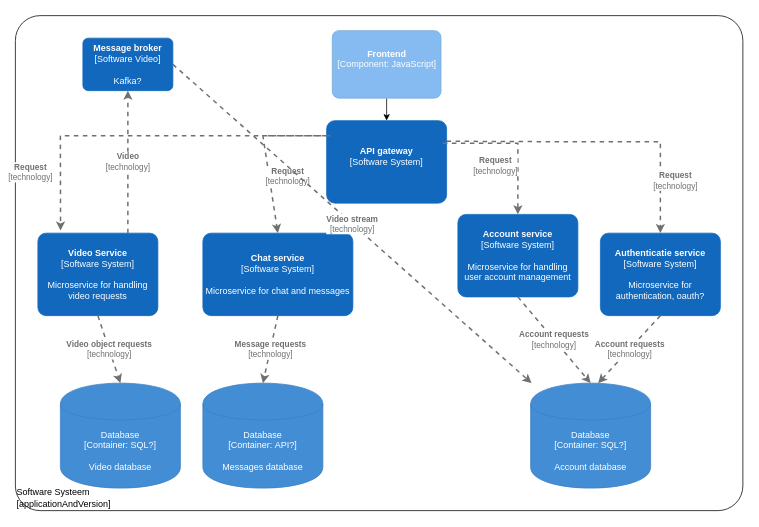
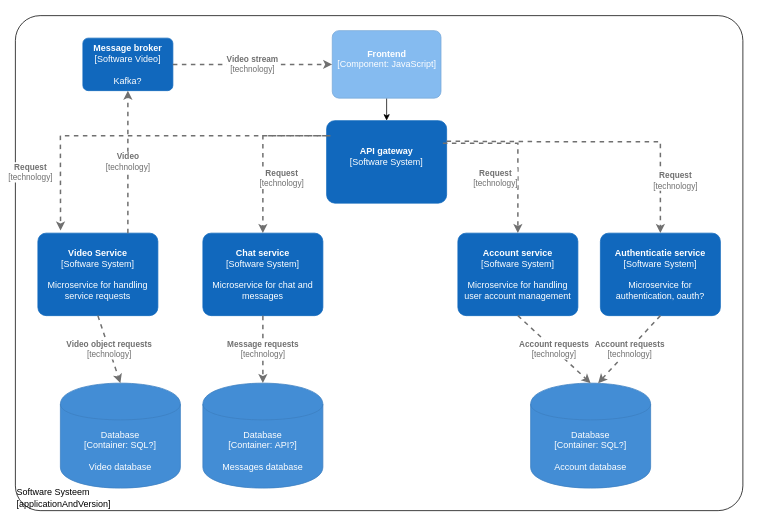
edge "Message broker [Software Video] Kafka?" -> "Database [Container: SQL?] Account database": now "Message broker [Software Video] Kafka?" -> "Frontend [Component: JavaScript]"
node "Account service [Software System] Microservice for handling user account management": moved (518, 255) -> (518, 274)
node "Video Service [Software System] Microservice for handling video requests": label "Video Service [Software System] Microservice for handling video requests" -> "Video Service [Software System] Microservice for handling service requests"
node "Chat service [Software System] Microservice for chat and messages": size 150x83 -> 120x83
